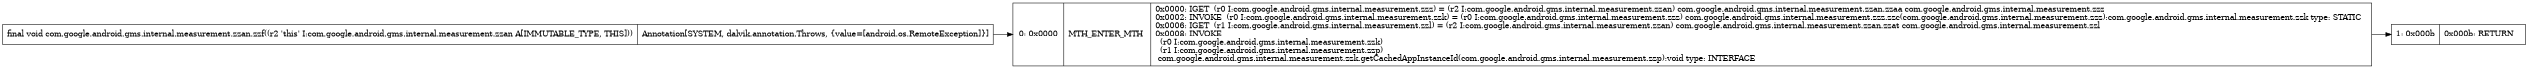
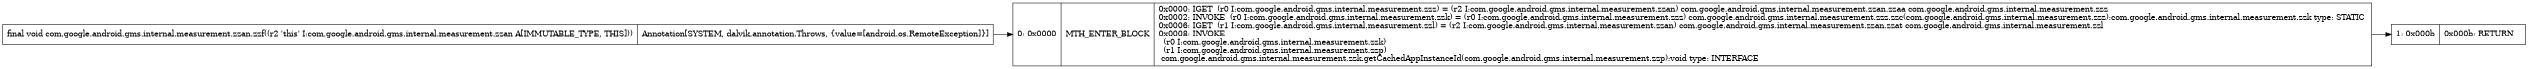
node "0: 0x0000": text "MTH_ENTER_MTH" -> "MTH_ENTER_BLOCK"
